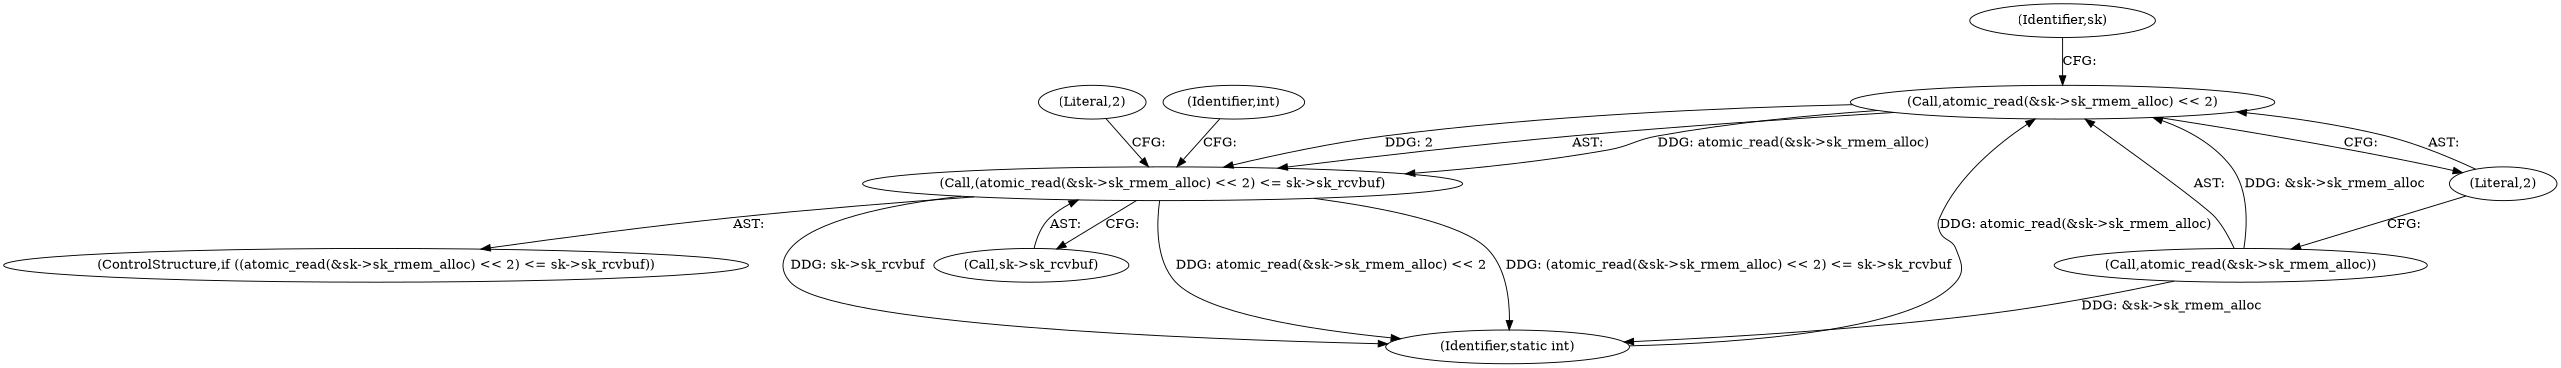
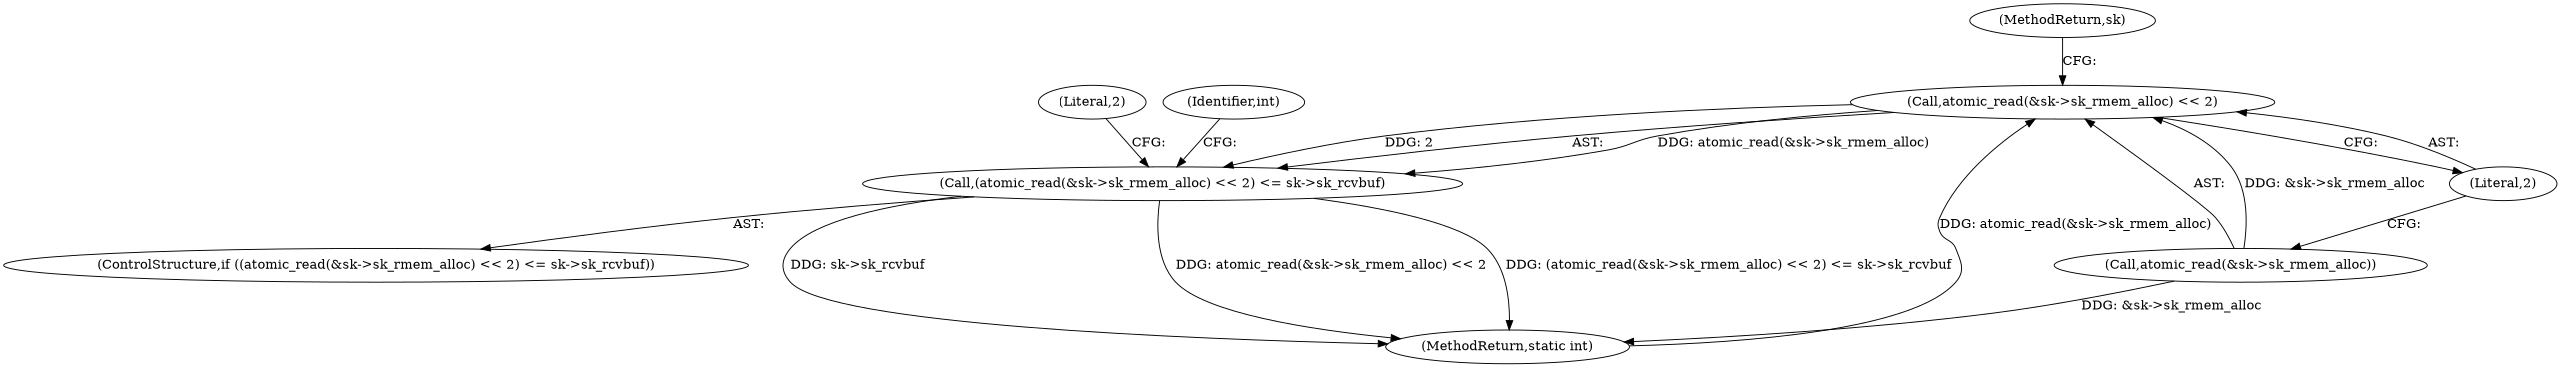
node "(Identifier,sk)": label "(Identifier,sk)" -> "(MethodReturn,sk)"
node "(Call,sk->sk_rcvbuf)": removed
node "(Identifier,static int)": label "(Identifier,static int)" -> "(MethodReturn,static int)"
